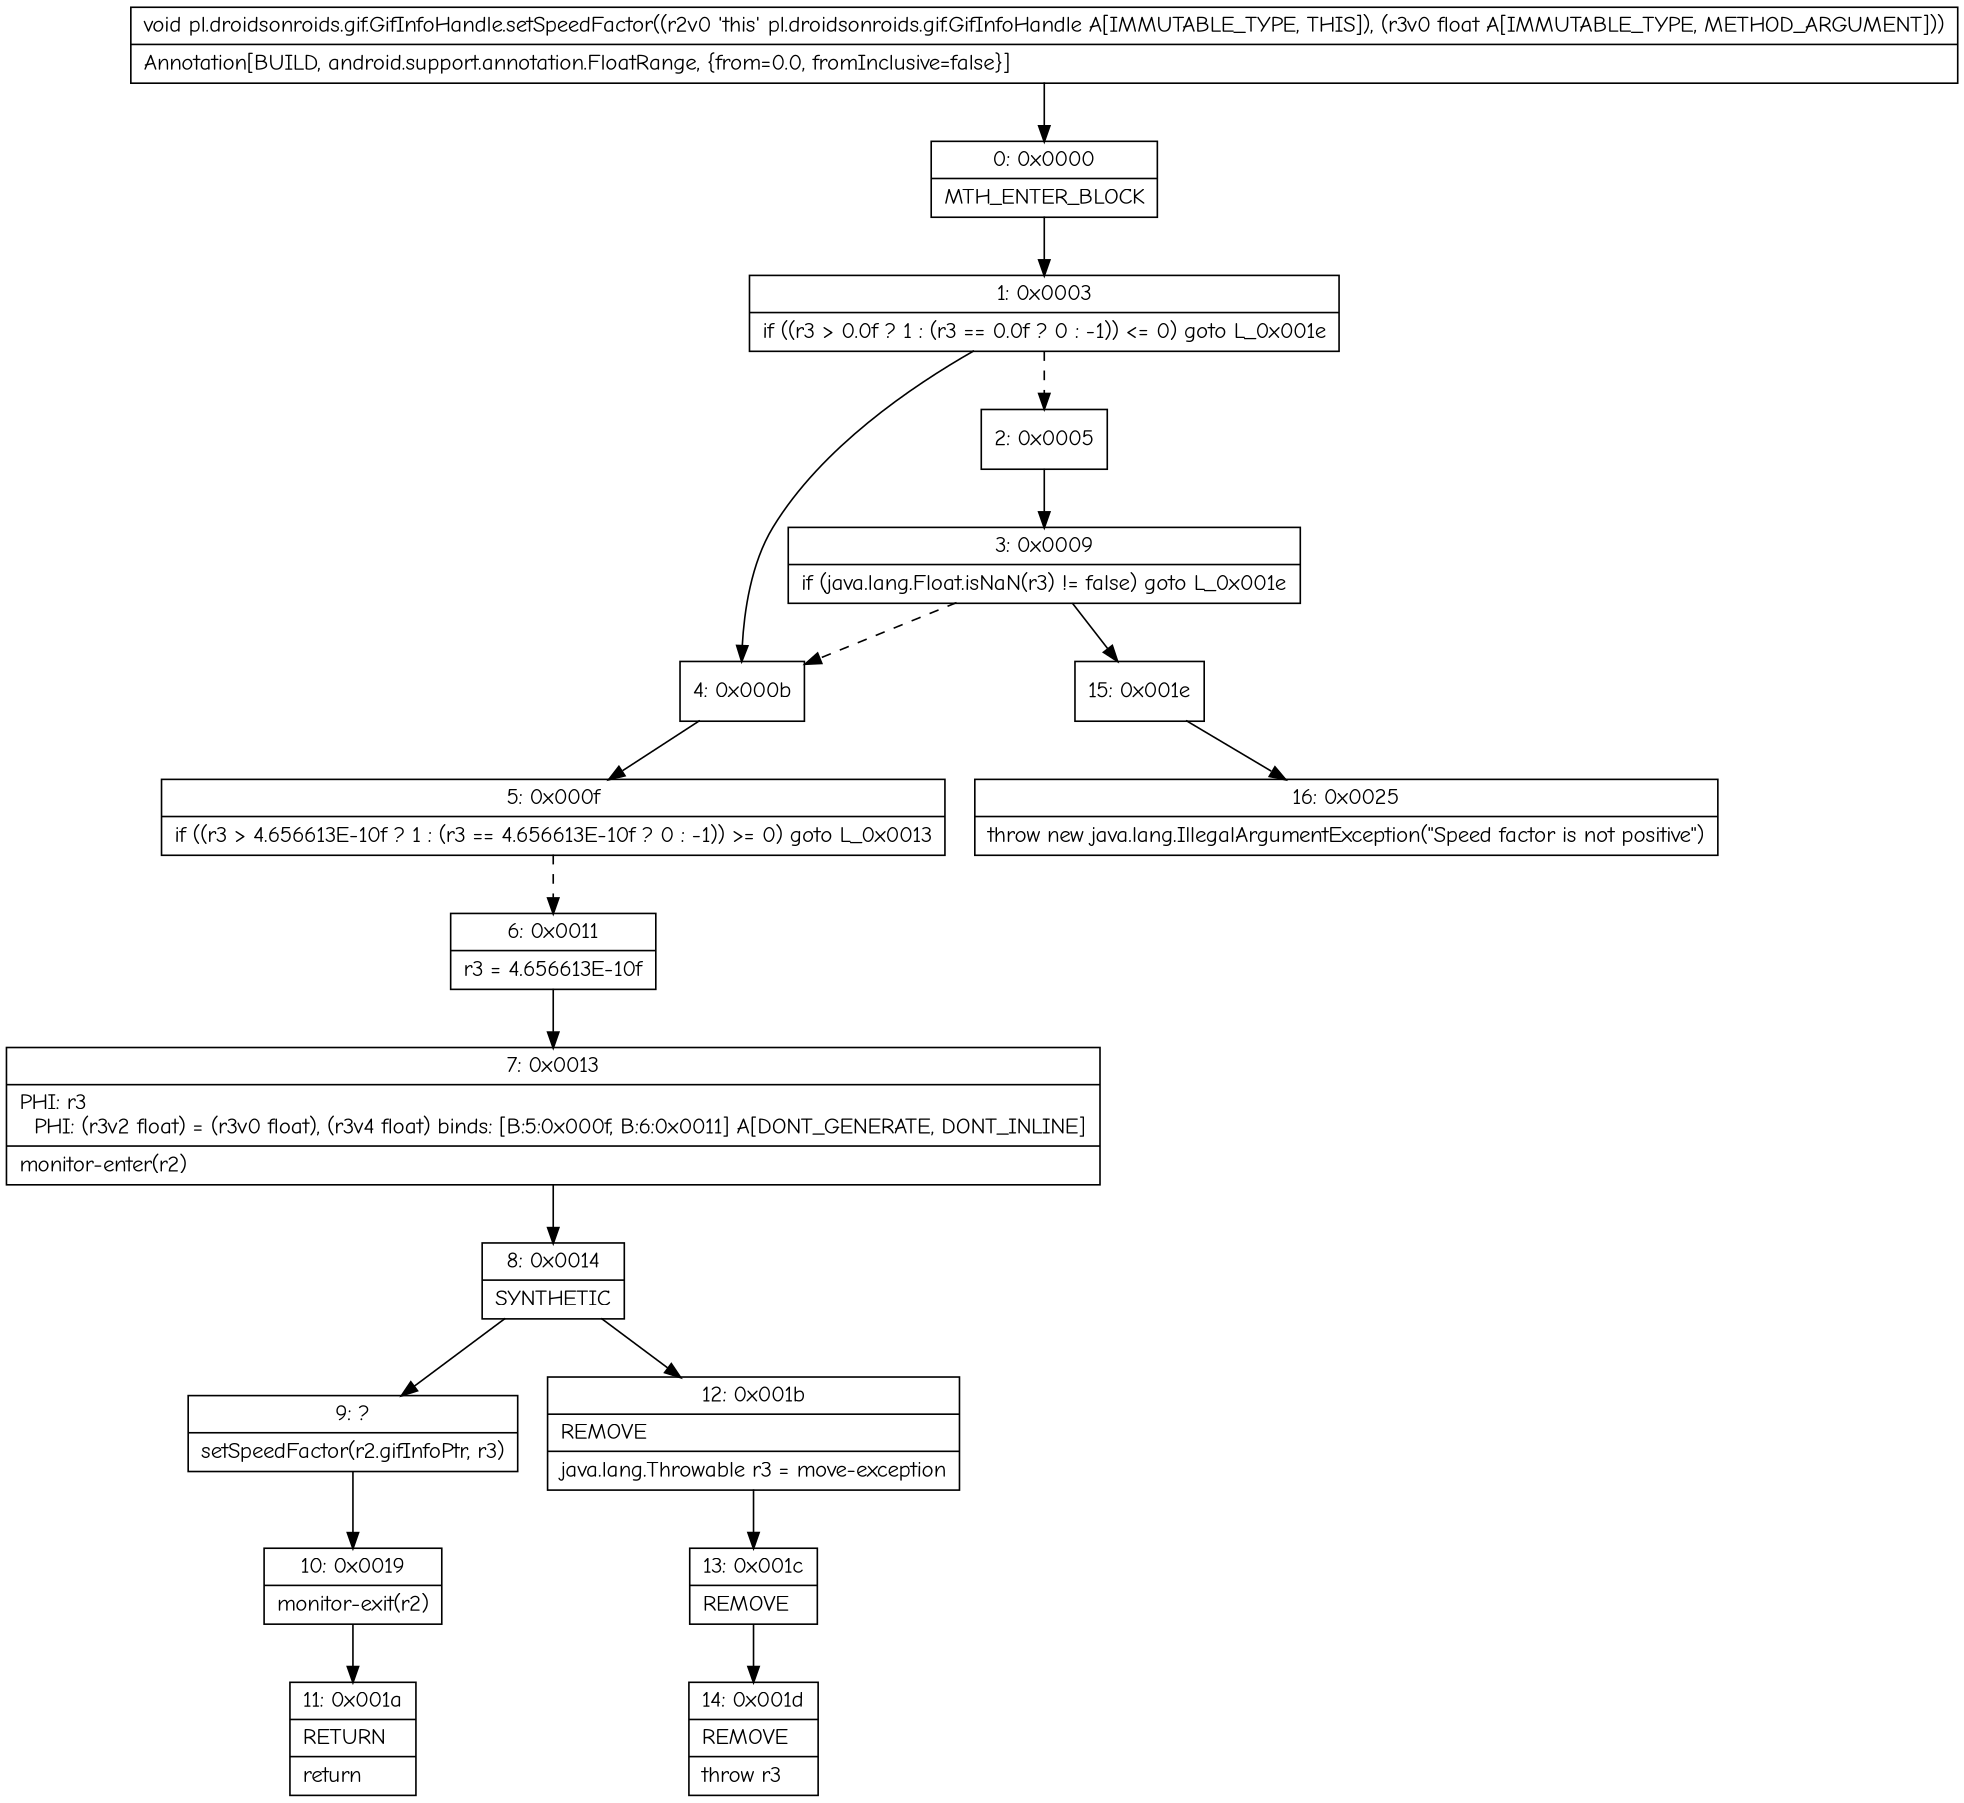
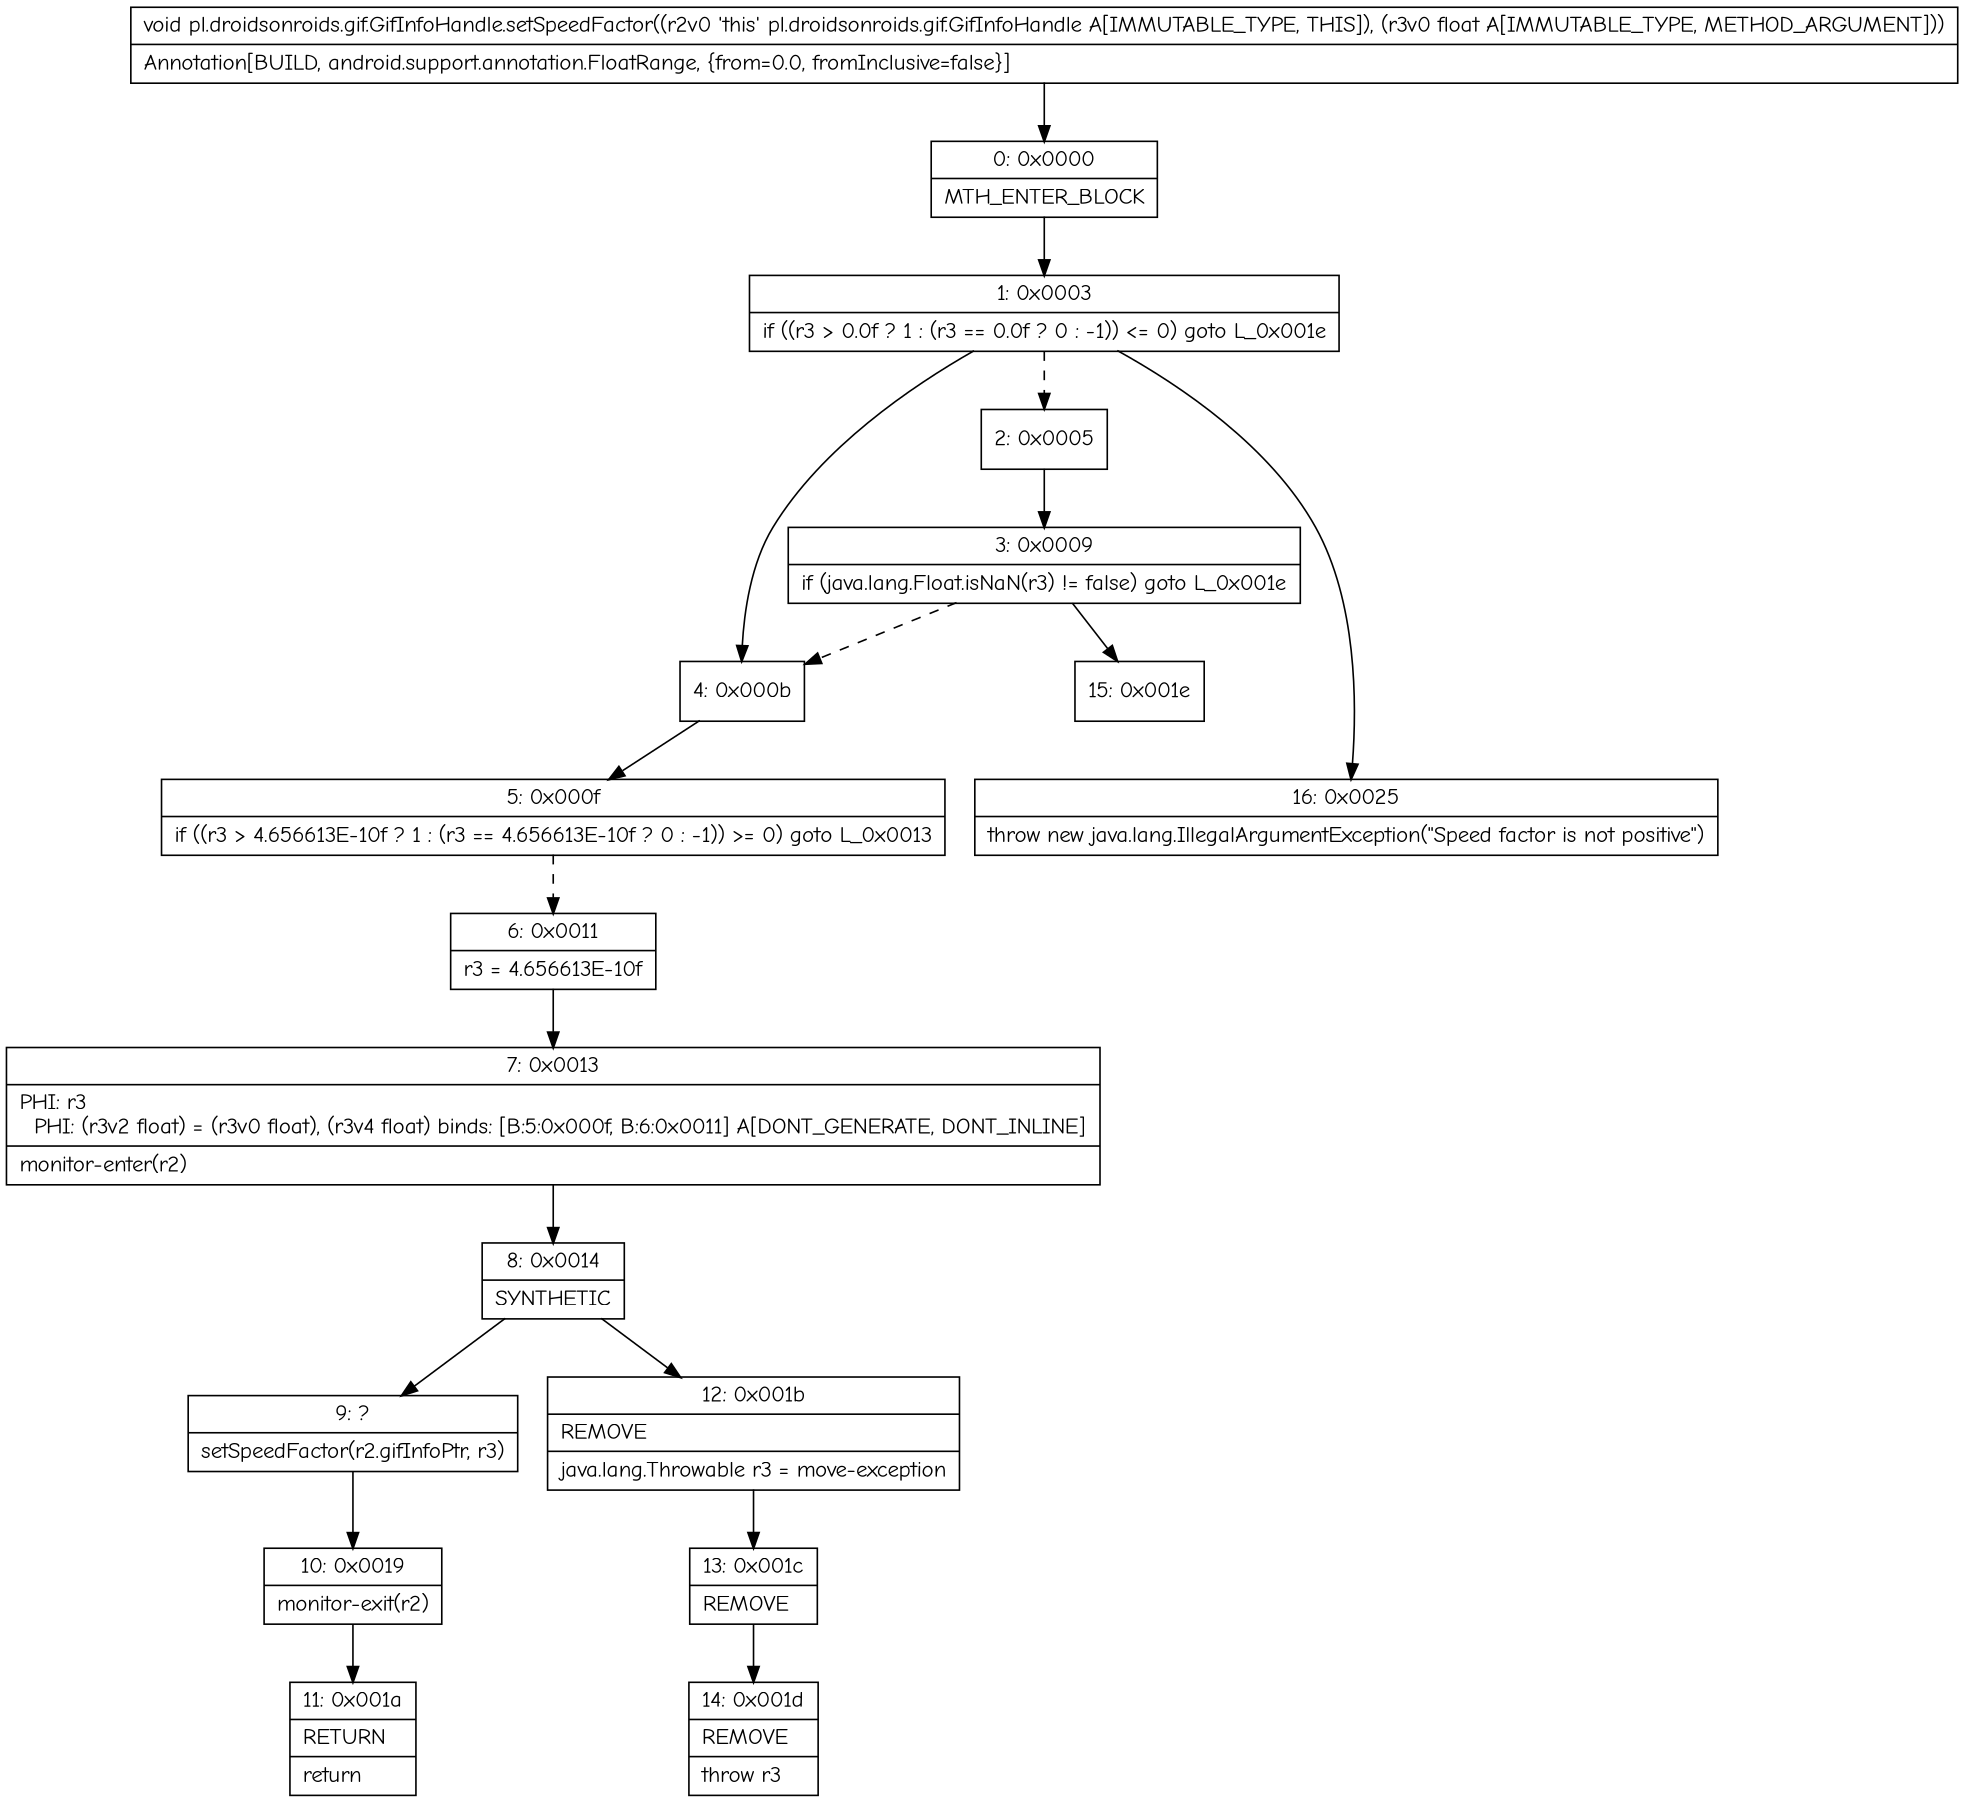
edge "15: 0x001e" -> "16: 0x0025": now "1: 0x0003" -> "16: 0x0025"
